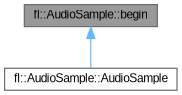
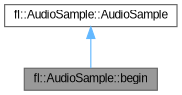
edge "fl::AudioSample::AudioSample" -> "fl::AudioSample::begin": reversed
